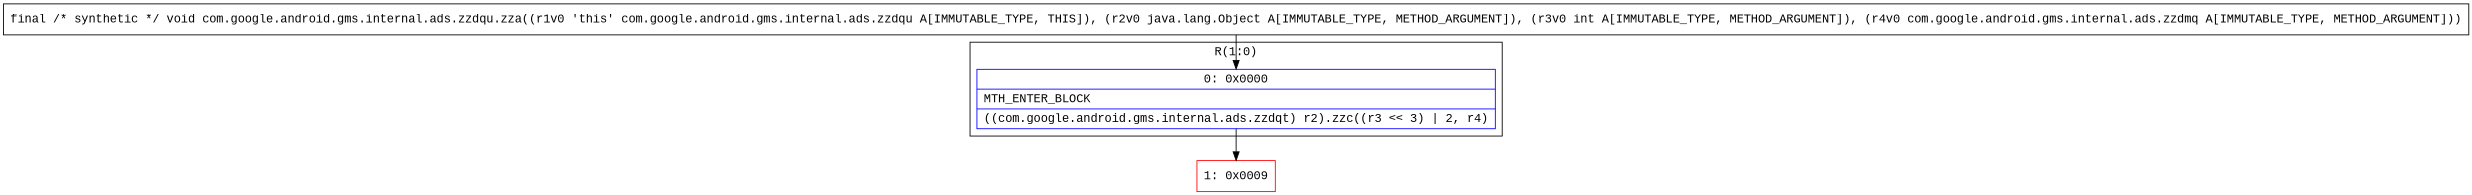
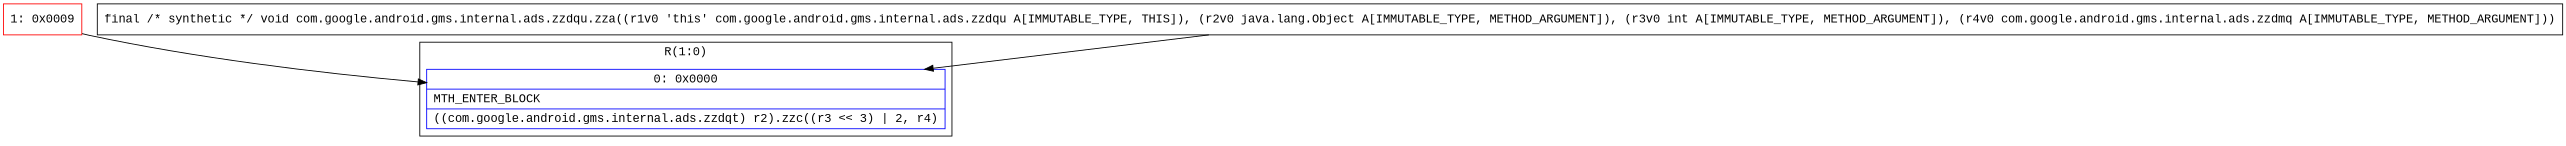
edge "0: 0x0000" -> "1: 0x0009": reversed
